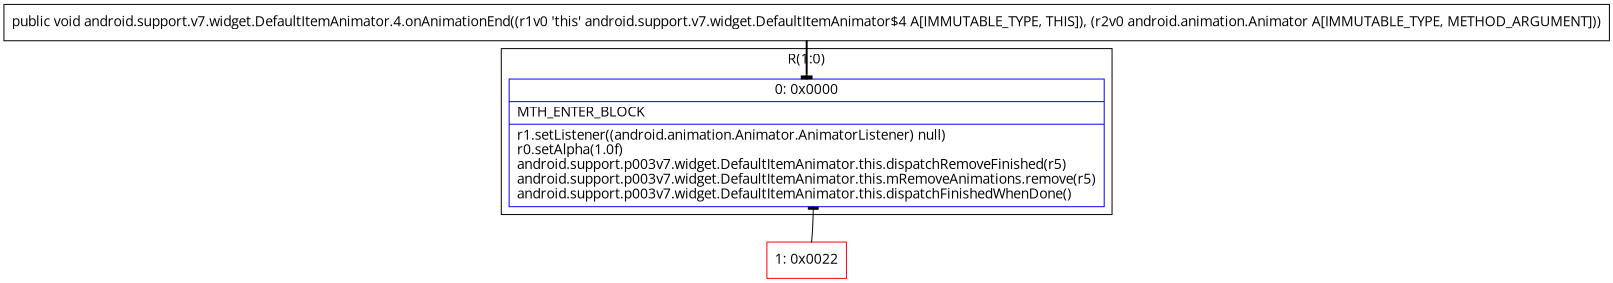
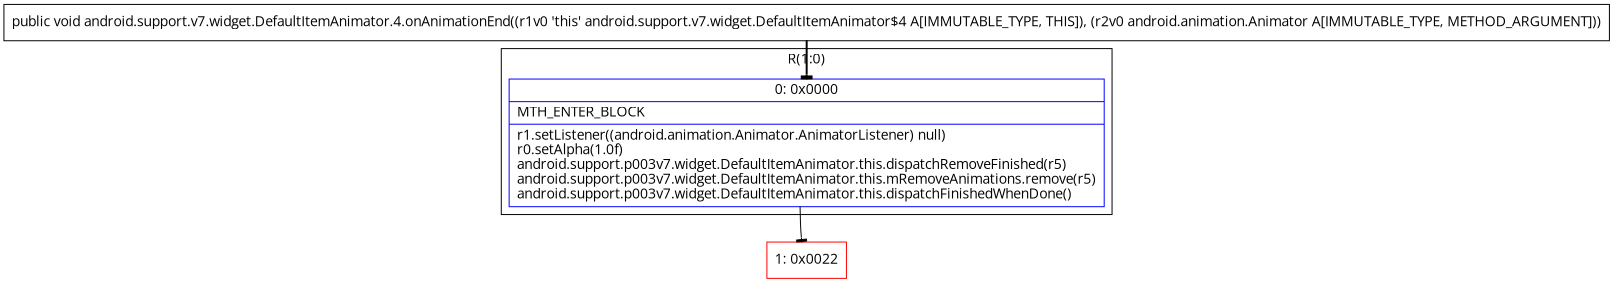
edge "1: 0x0022" -> "0: 0x0000": reversed
